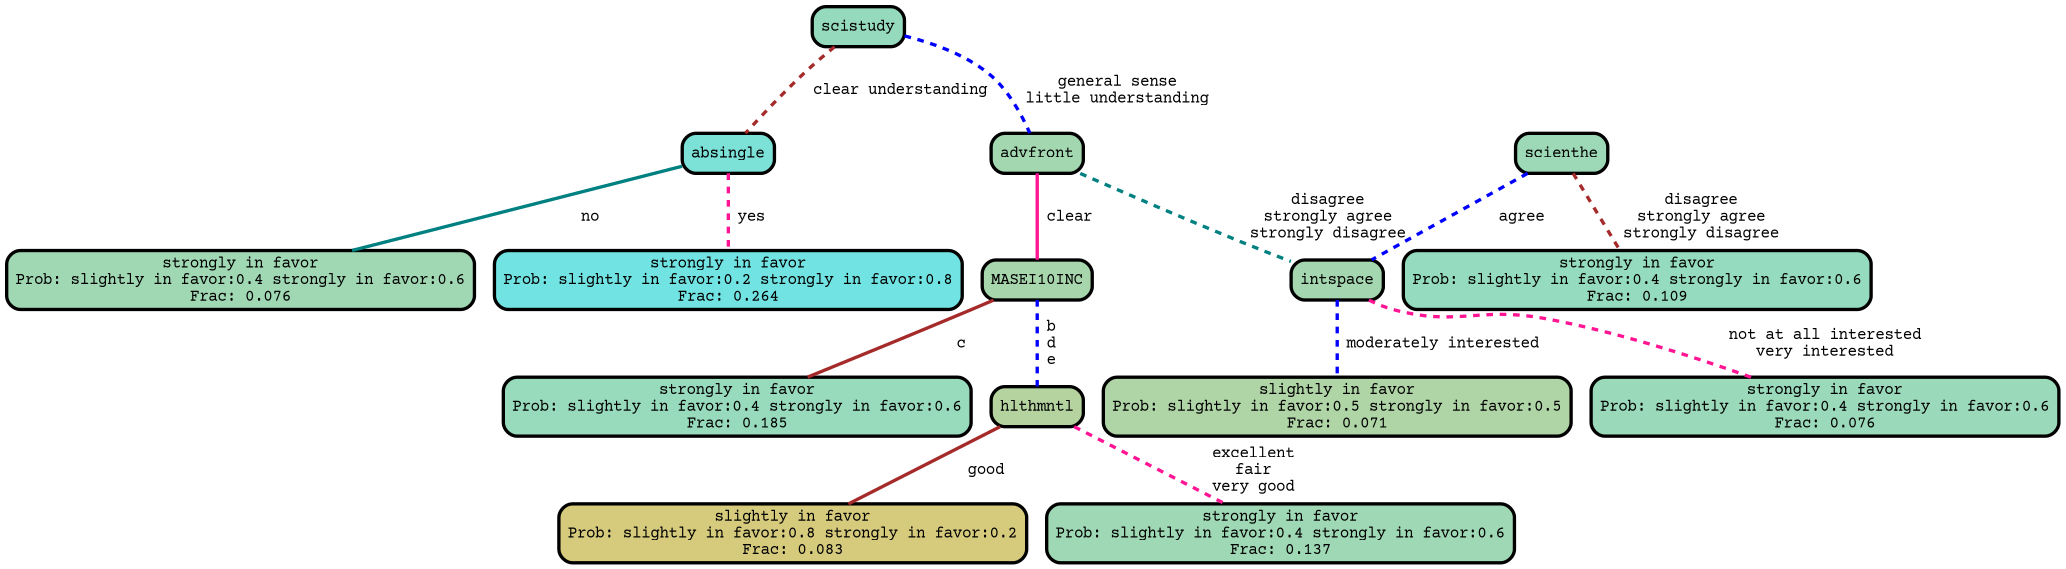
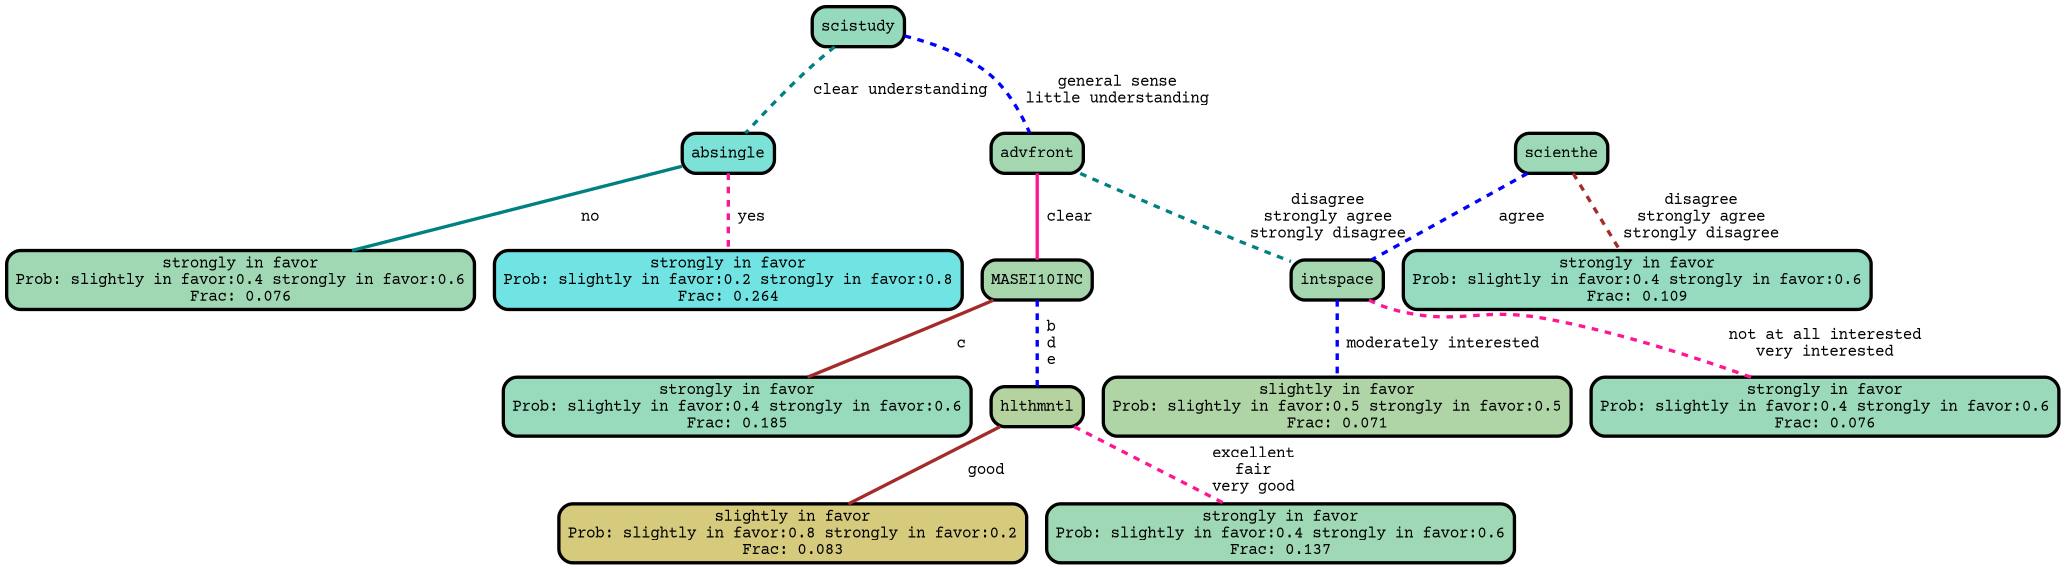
edge "scistudy" -- "absingle": color brown -> teal
